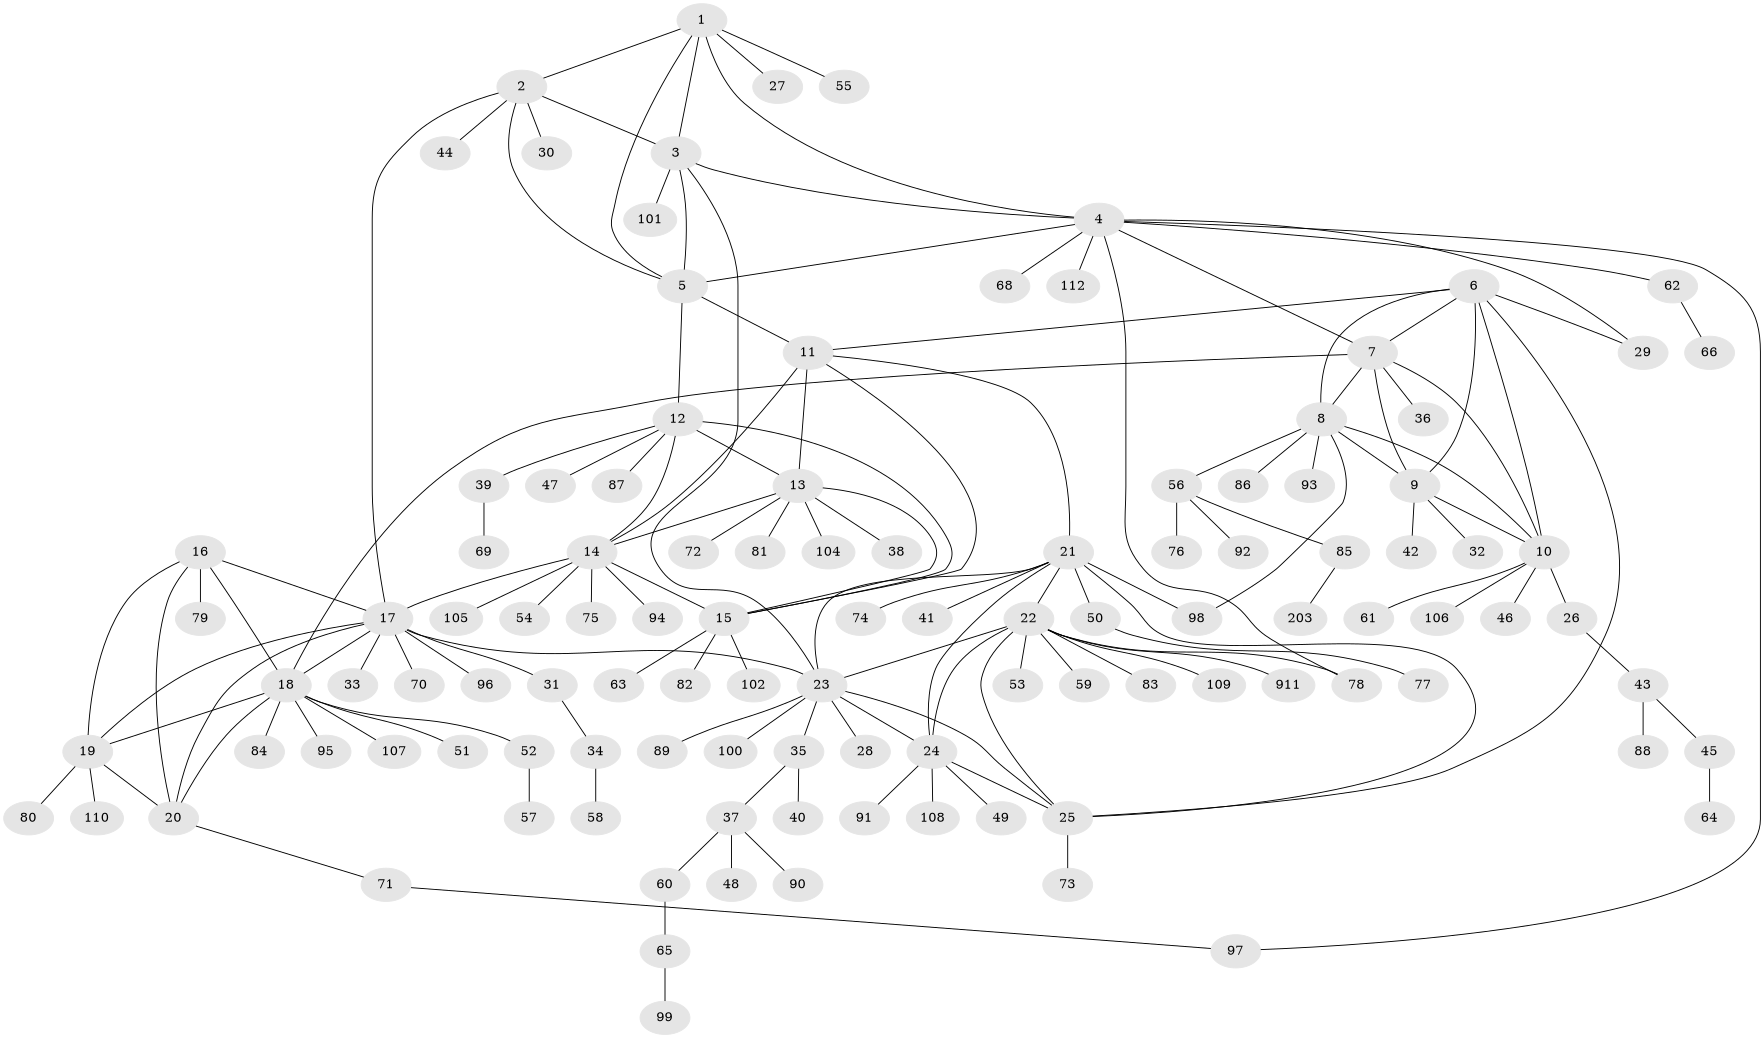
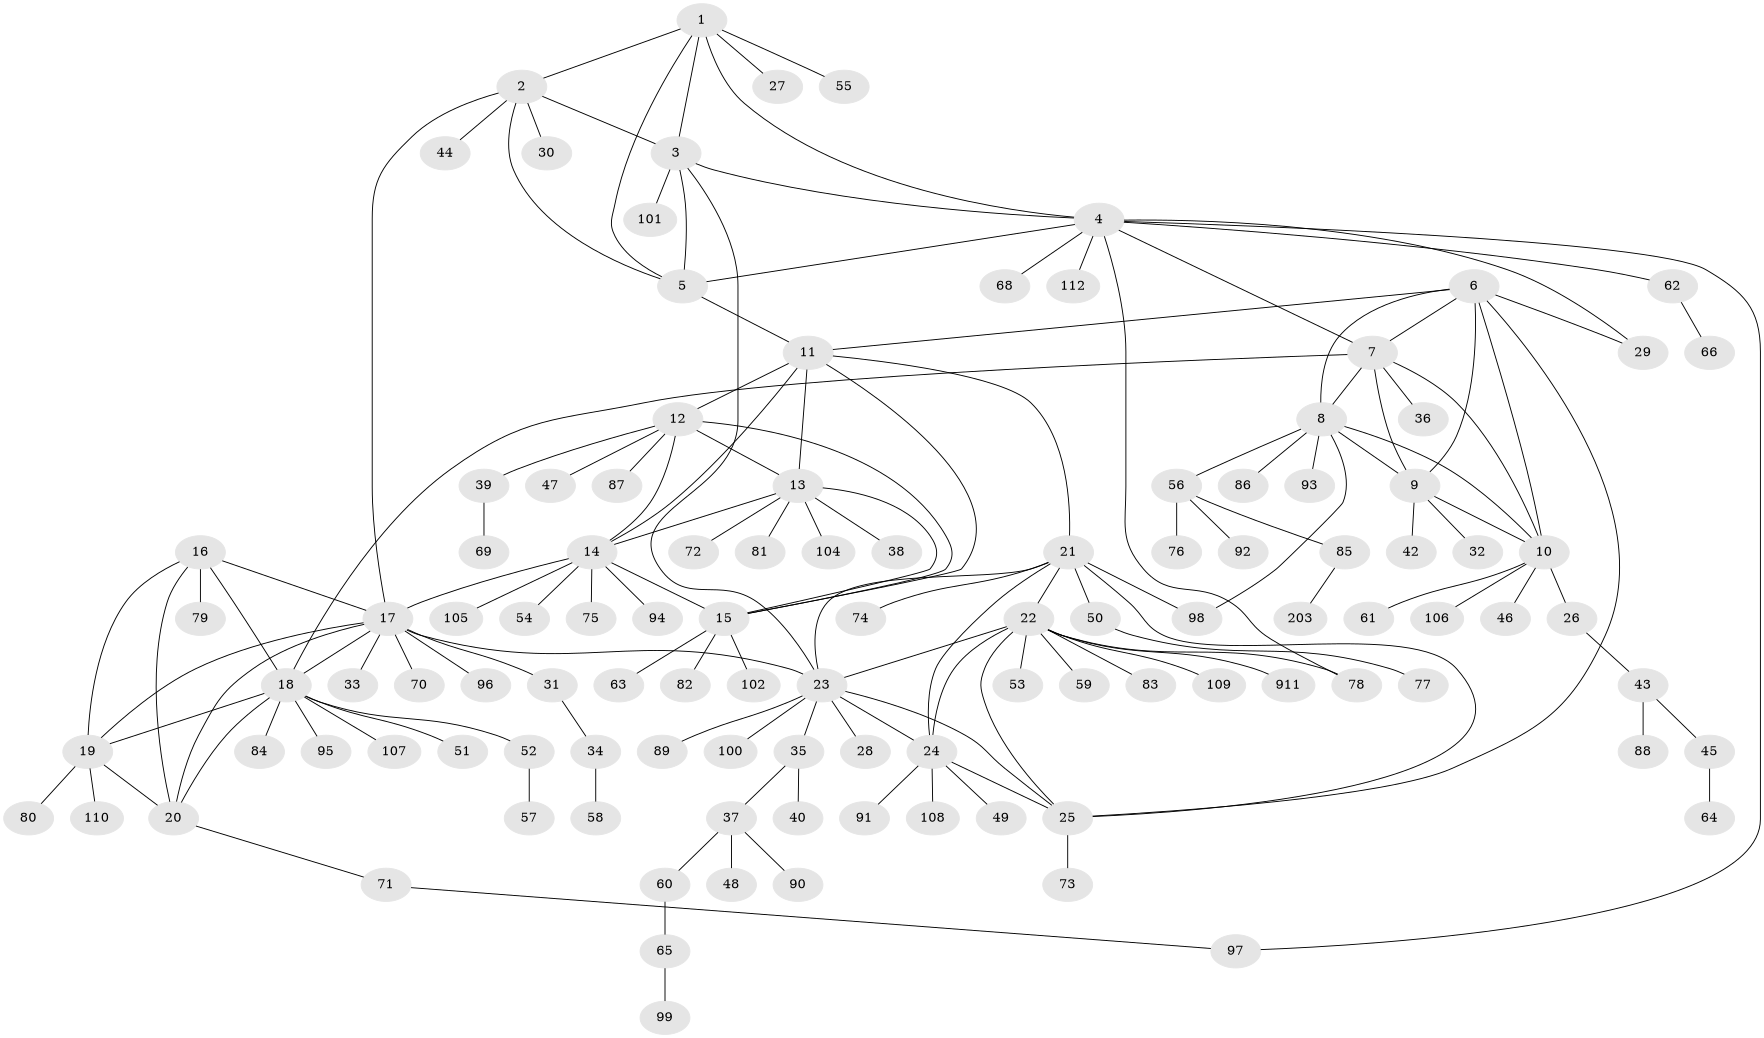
edge "5" -- "12": now "11" -- "12"
node "41": removed
